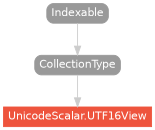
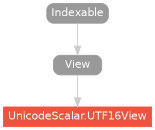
node "CollectionType": label "CollectionType" -> "View"
